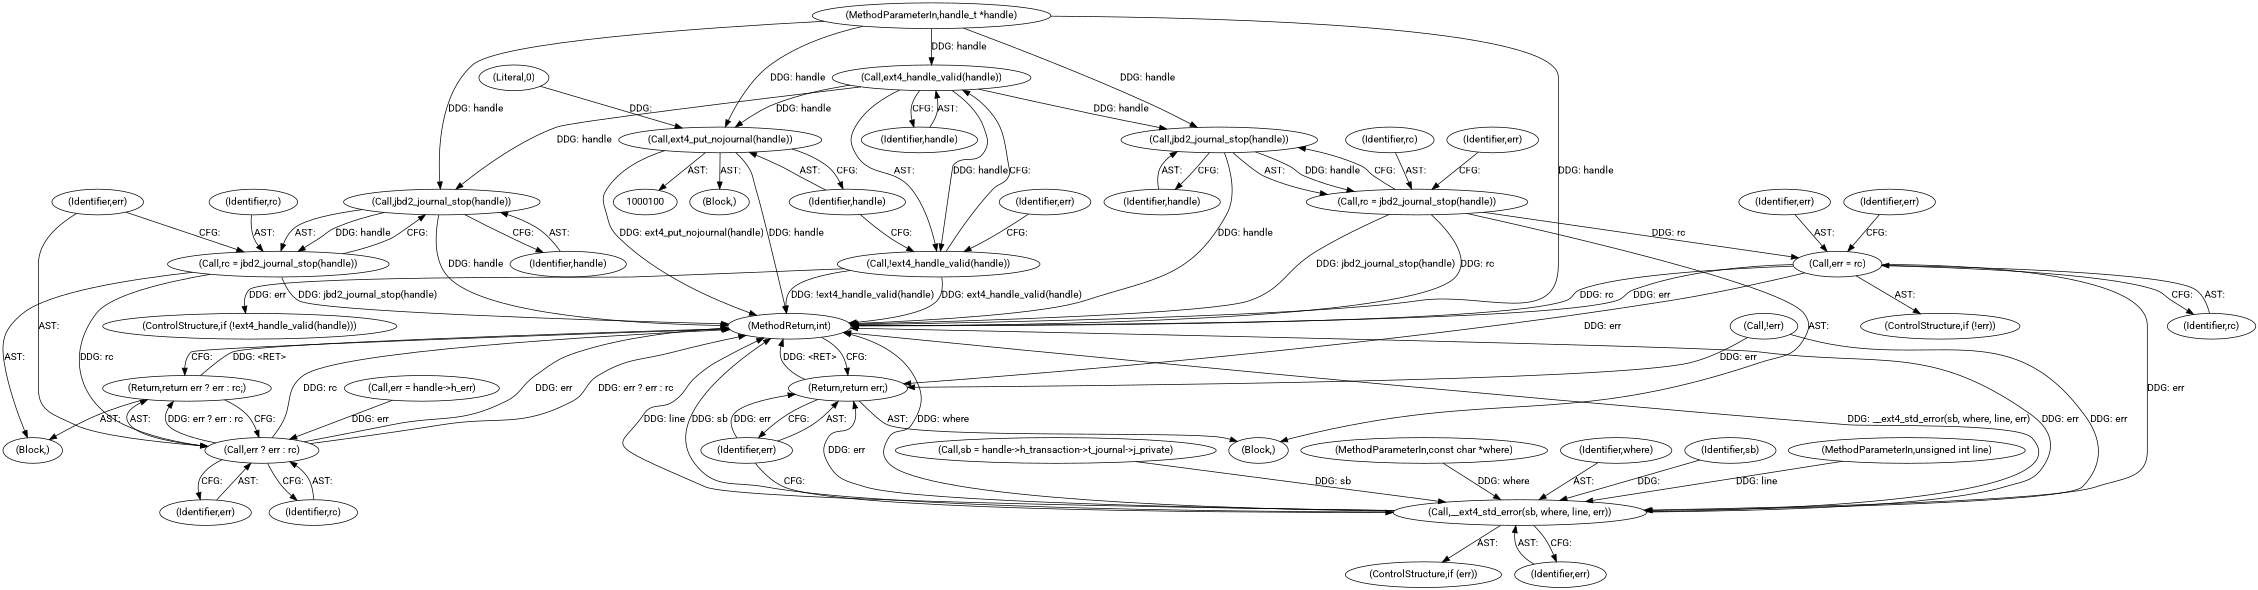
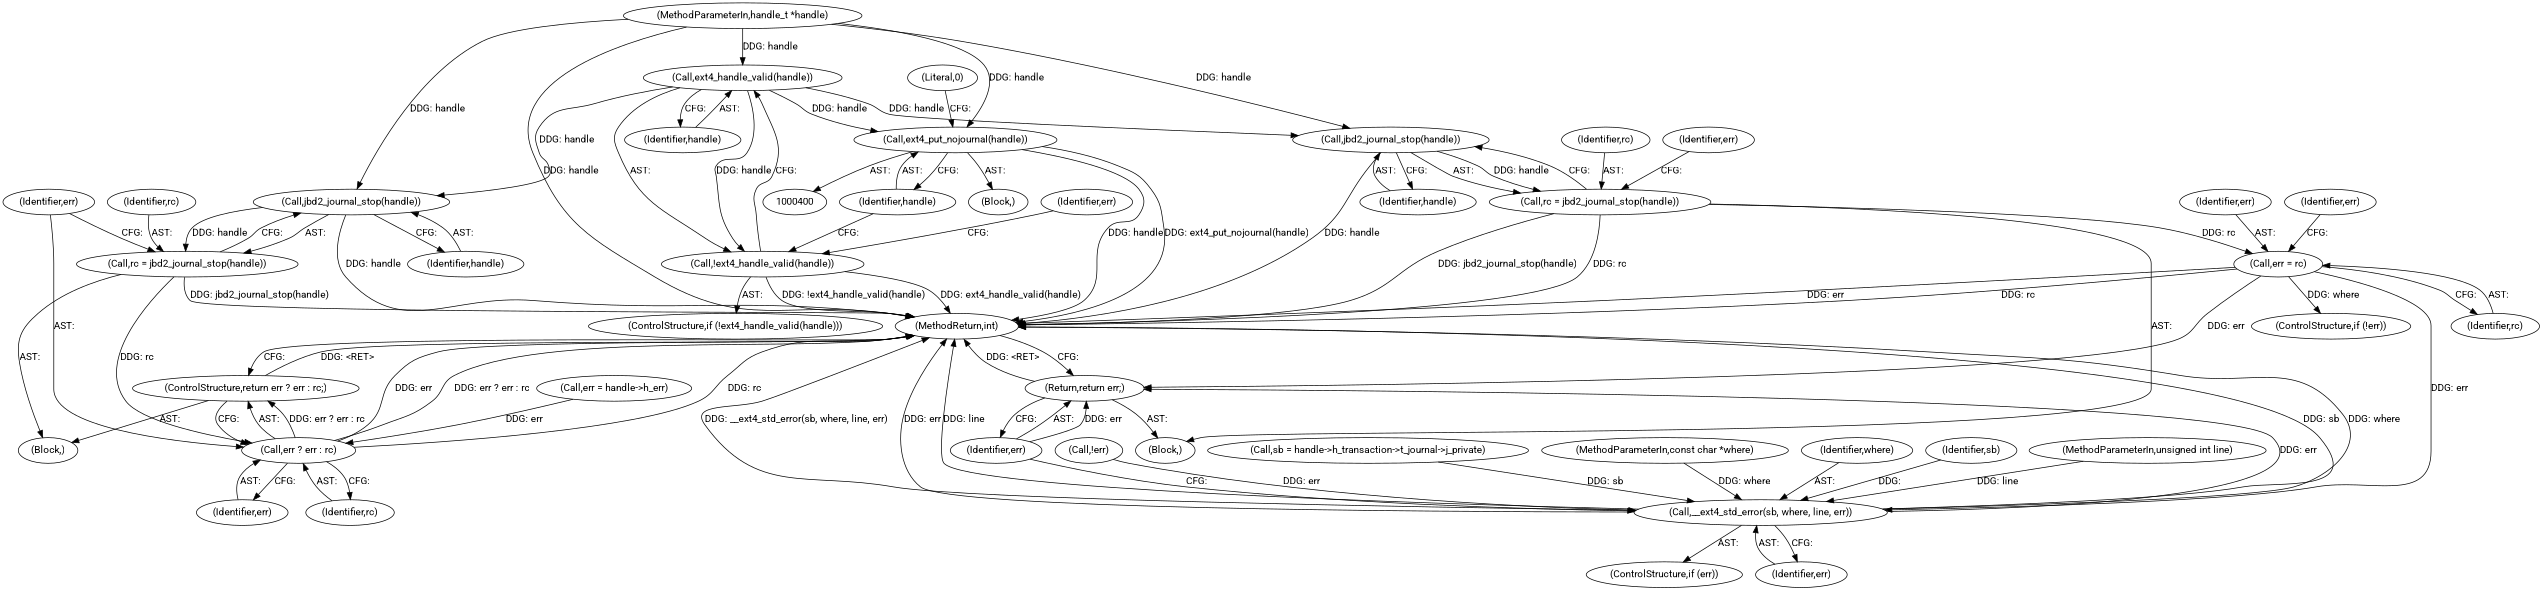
edge "(Literal,0)" -> "(Call,ext4_put_nojournal(handle))": label "DDG: " -> "CFG: "
node "1000100": label "1000100" -> "1000400"
edge "(Call,!ext4_handle_valid(handle))" -> "(ControlStructure,if (!ext4_handle_valid(handle)))": label "DDG: err" -> "AST: "
edge "(Call,err = rc)" -> "(ControlStructure,if (!err))": label "AST: " -> "DDG: where"
edge "(Call,!err)" -> "(Return,return err;)": removed, label "DDG: err"
node "(Return,return err ? err : rc;)": label "(Return,return err ? err : rc;)" -> "(ControlStructure,return err ? err : rc;)"
